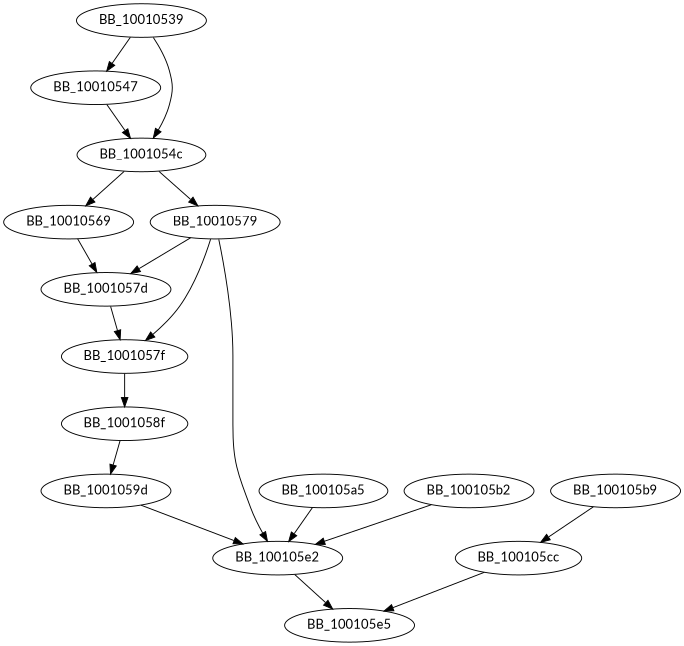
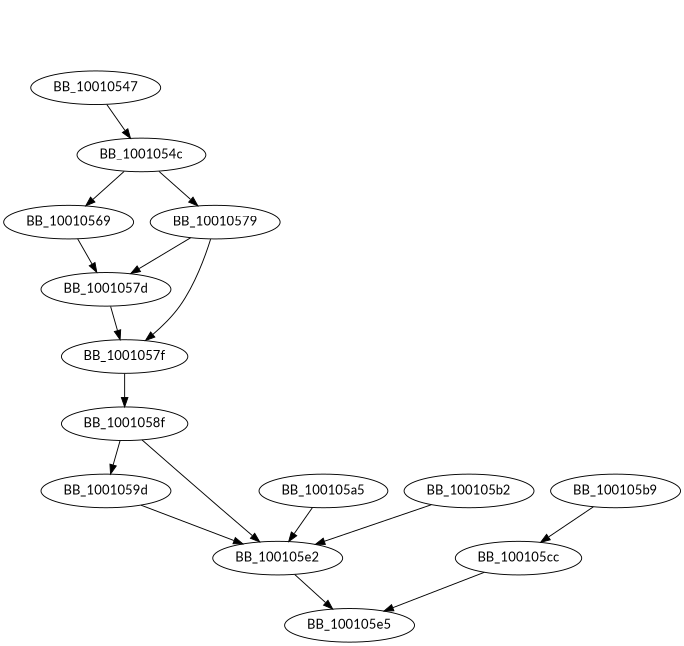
node "BB_10010539": removed
edge "BB_10010579" -> "BB_100105e2": now "BB_1001058f" -> "BB_100105e2"
